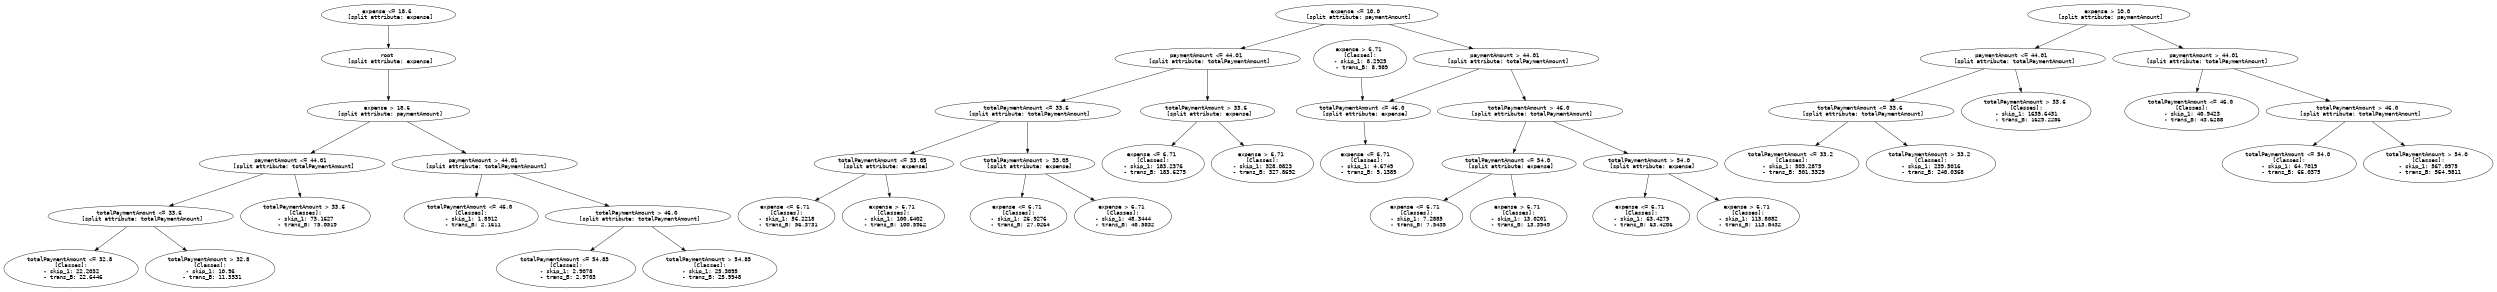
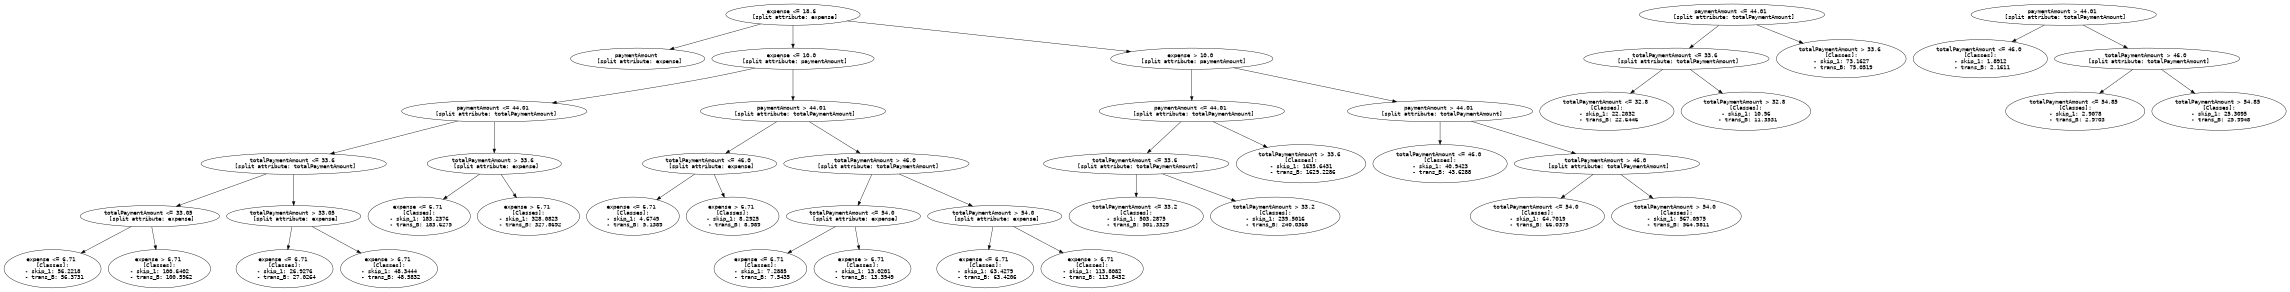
edge "expense <= 18.6 [split attribute: expense]" -> "expense <= 10.0 [split attribute: paymentAmount]": added
edge "expense <= 18.6 [split attribute: expense]" -> "expense > 10.0 [split attribute: paymentAmount]": added
node "root [split attribute: expense]": label "root [split attribute: expense]" -> "paymentAmount [split attribute: expense]"
edge "expense > 6.71 [Classes]: - skip_1: 8.2925 - trans_B: 8.989" -> "totalPaymentAmount <= 46.0 [split attribute: expense]": reversed
node "expense > 18.6 [split attribute: paymentAmount]": removed
